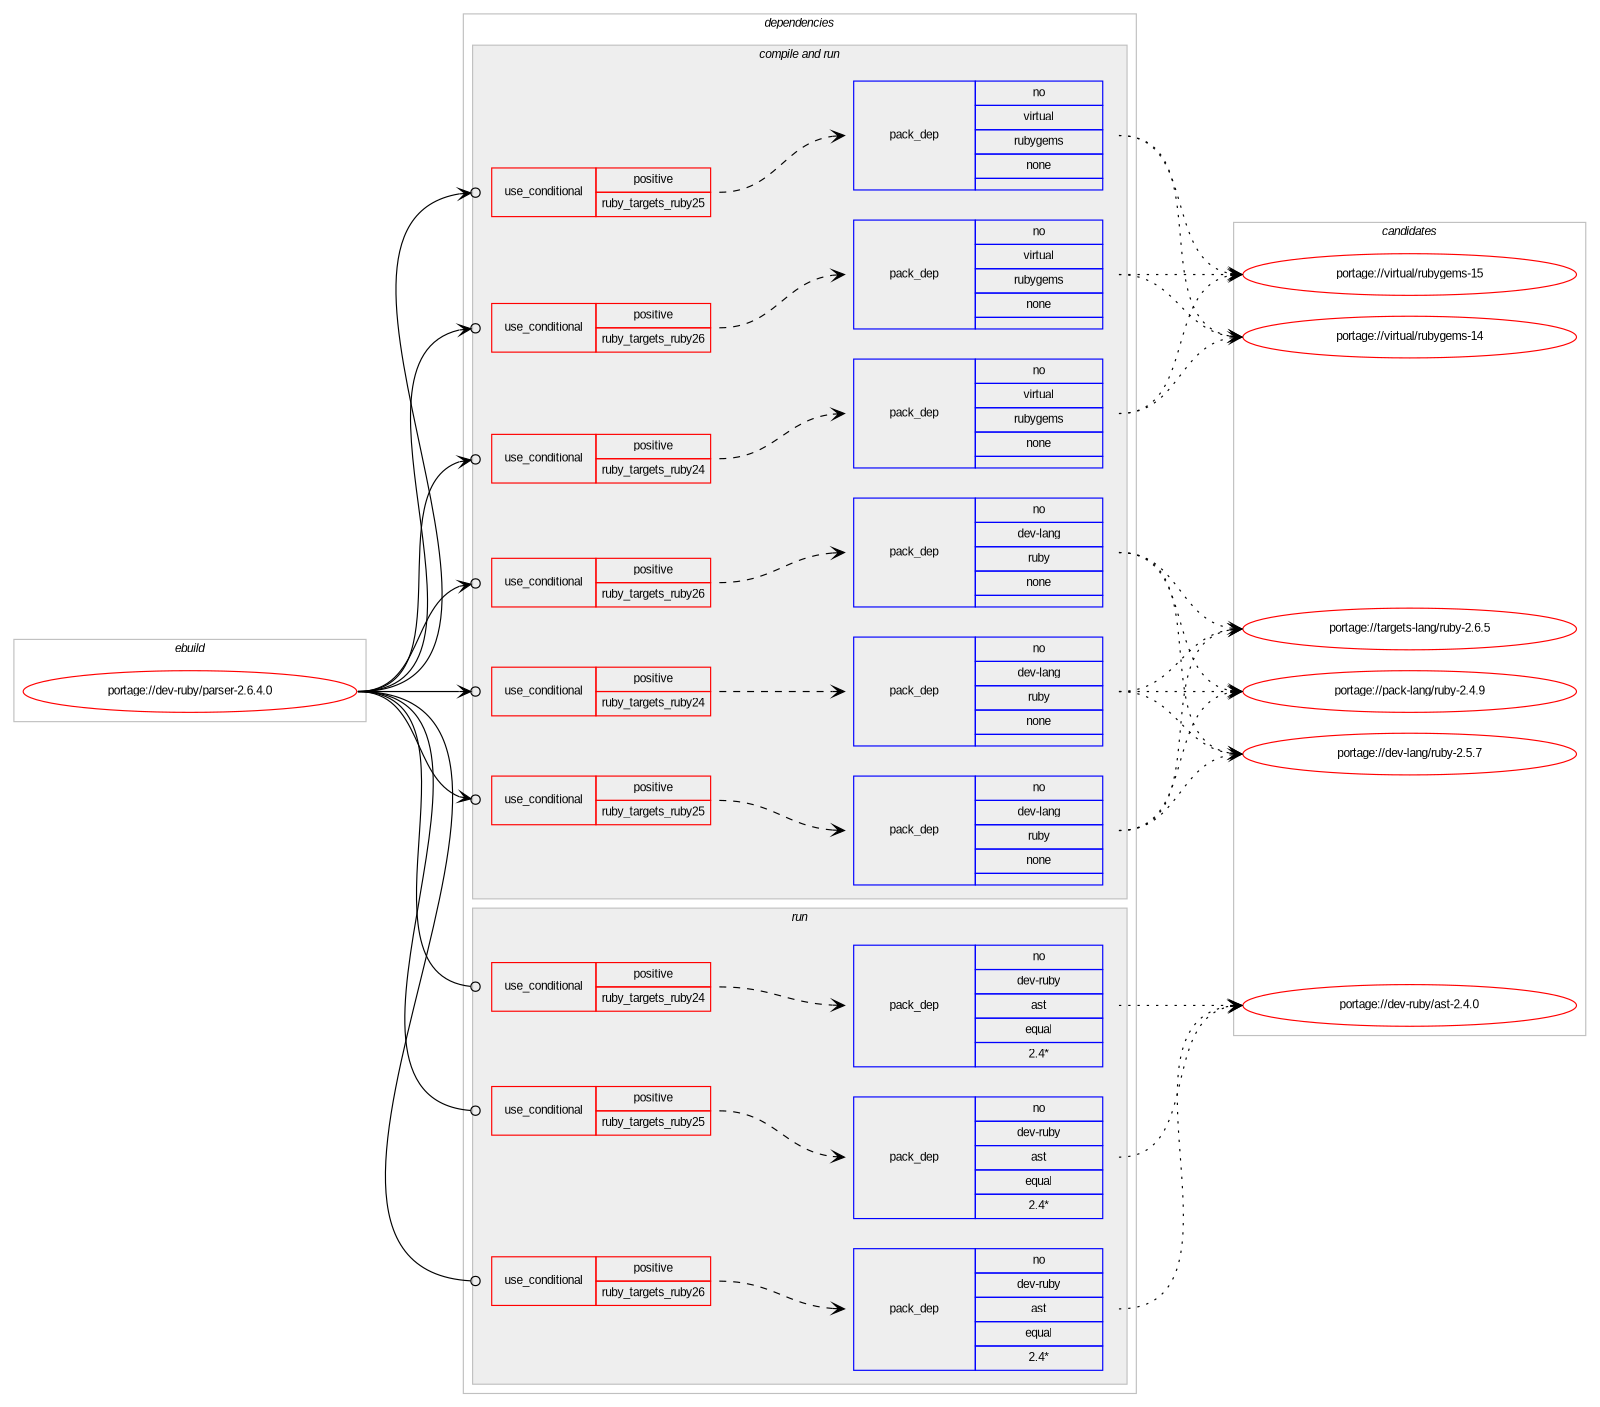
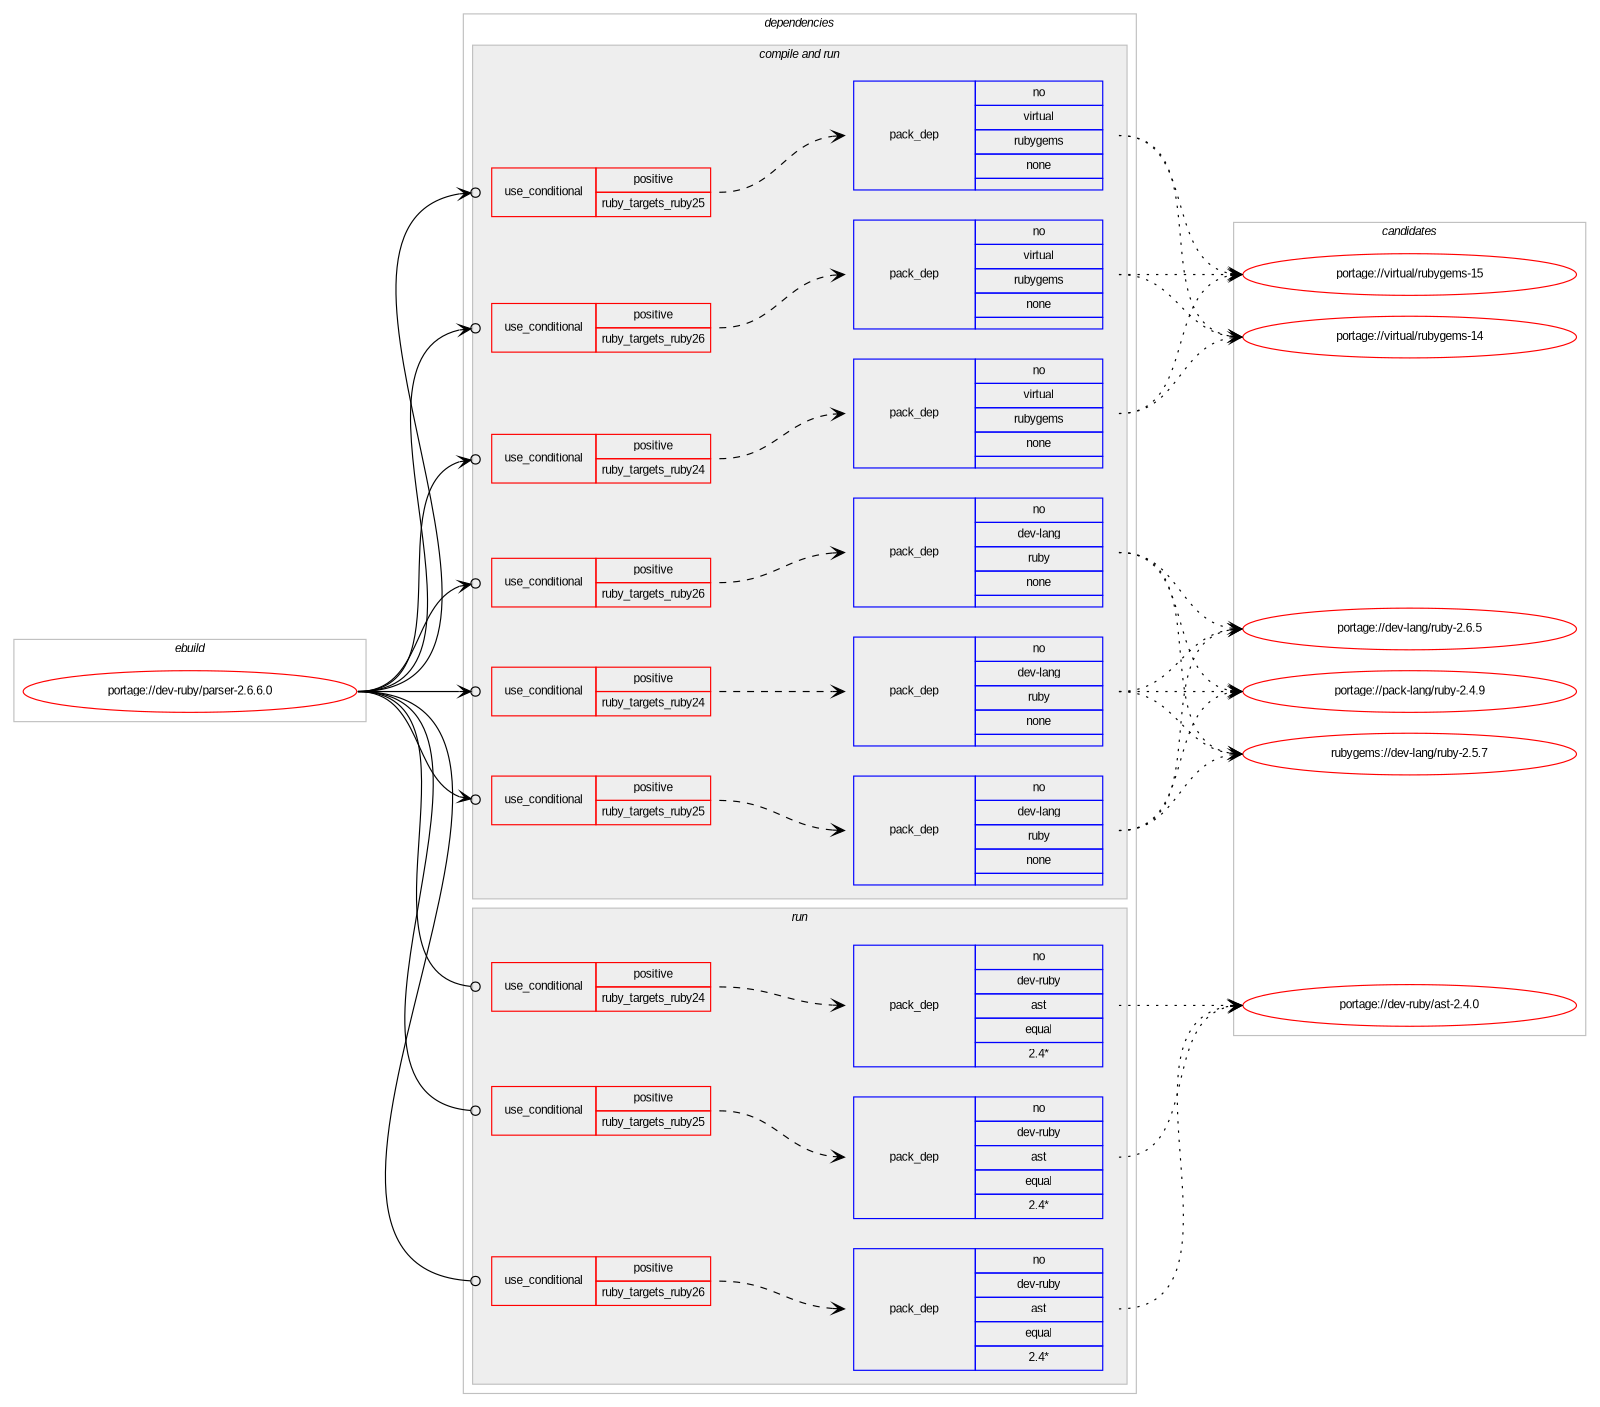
node "portage://targets-lang/ruby-2.6.5": label "portage://targets-lang/ruby-2.6.5" -> "portage://dev-lang/ruby-2.6.5"
node "portage://dev-ruby/parser-2.6.4.0": label "portage://dev-ruby/parser-2.6.4.0" -> "portage://dev-ruby/parser-2.6.6.0"
node "portage://dev-lang/ruby-2.5.7": label "portage://dev-lang/ruby-2.5.7" -> "rubygems://dev-lang/ruby-2.5.7"
